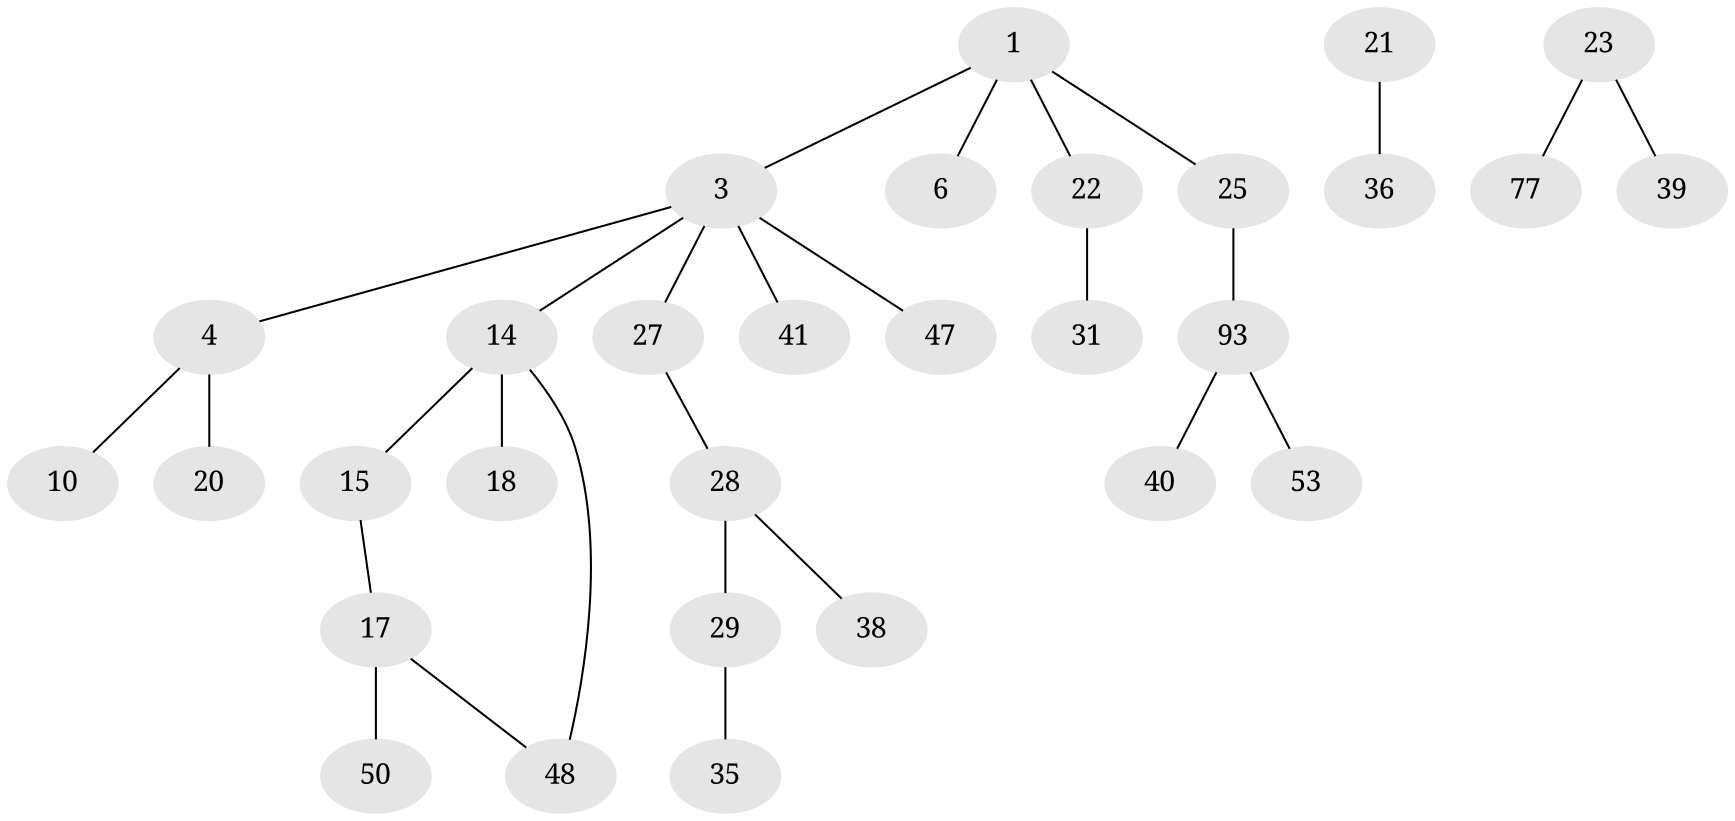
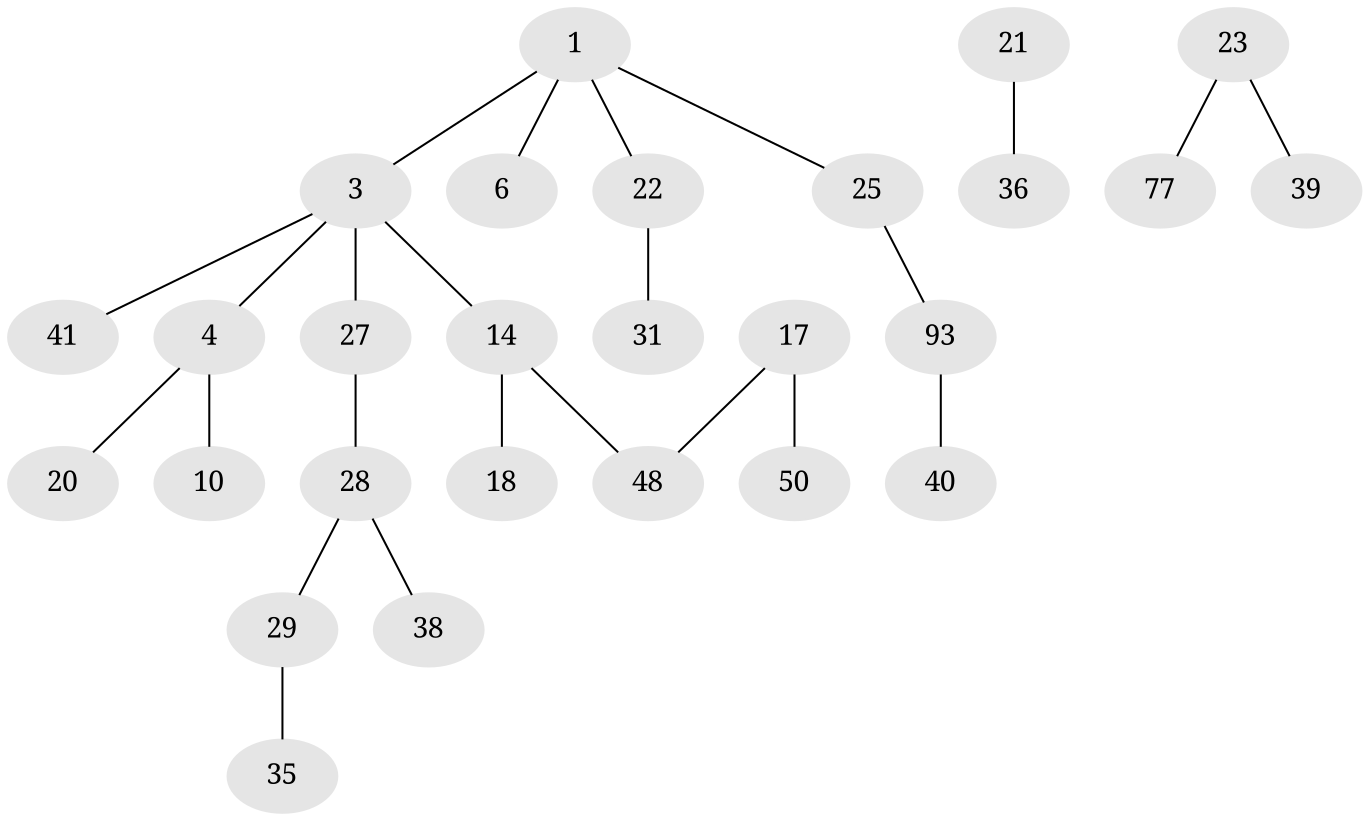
node "47": removed
node "15": removed
node "53": removed
